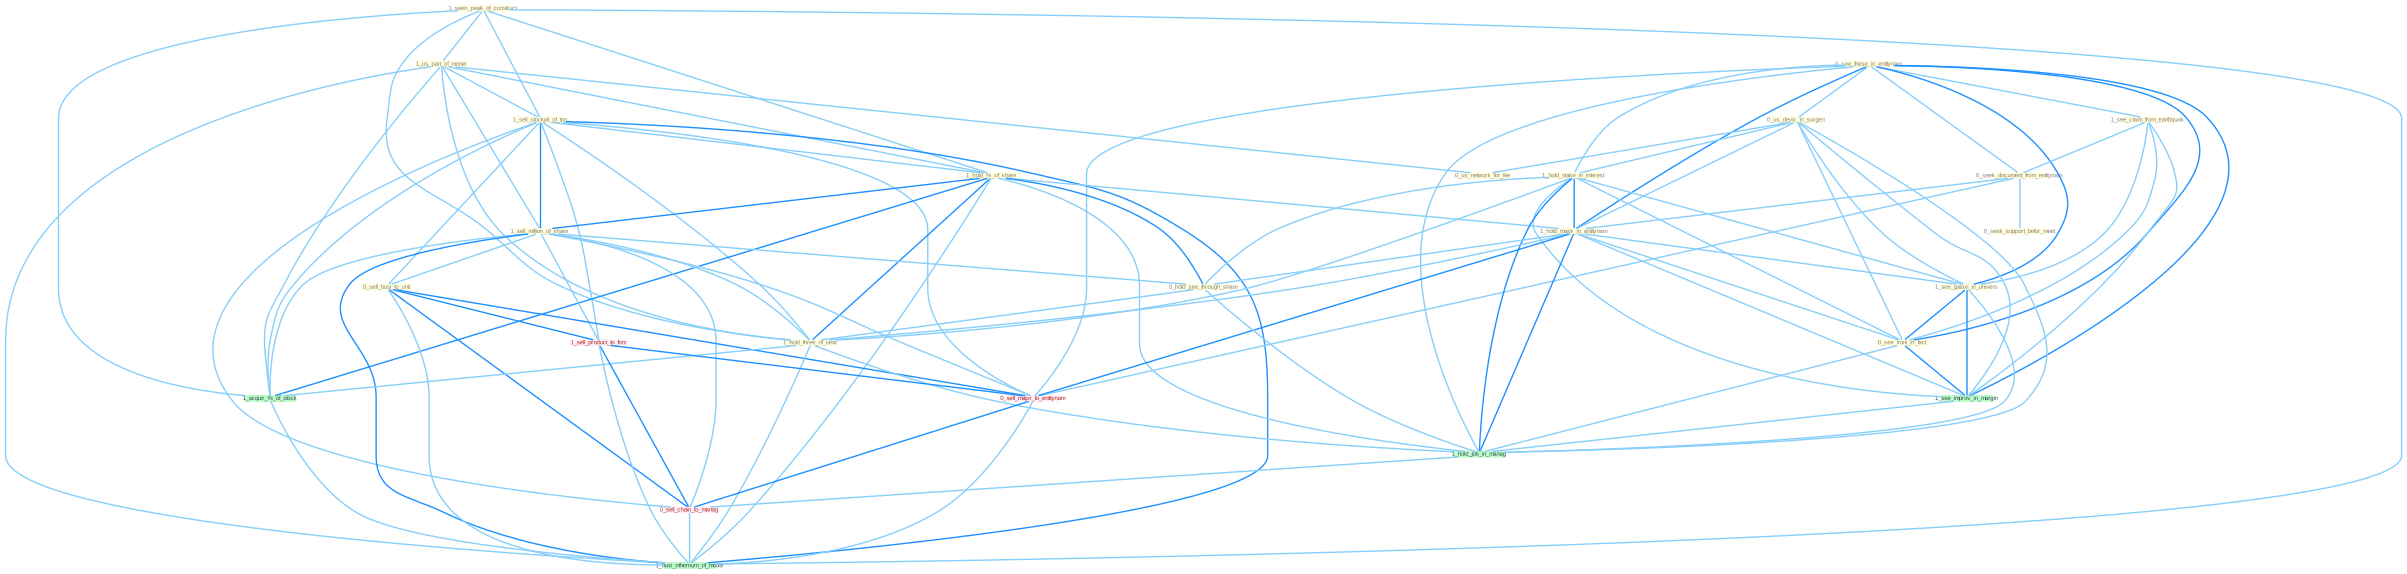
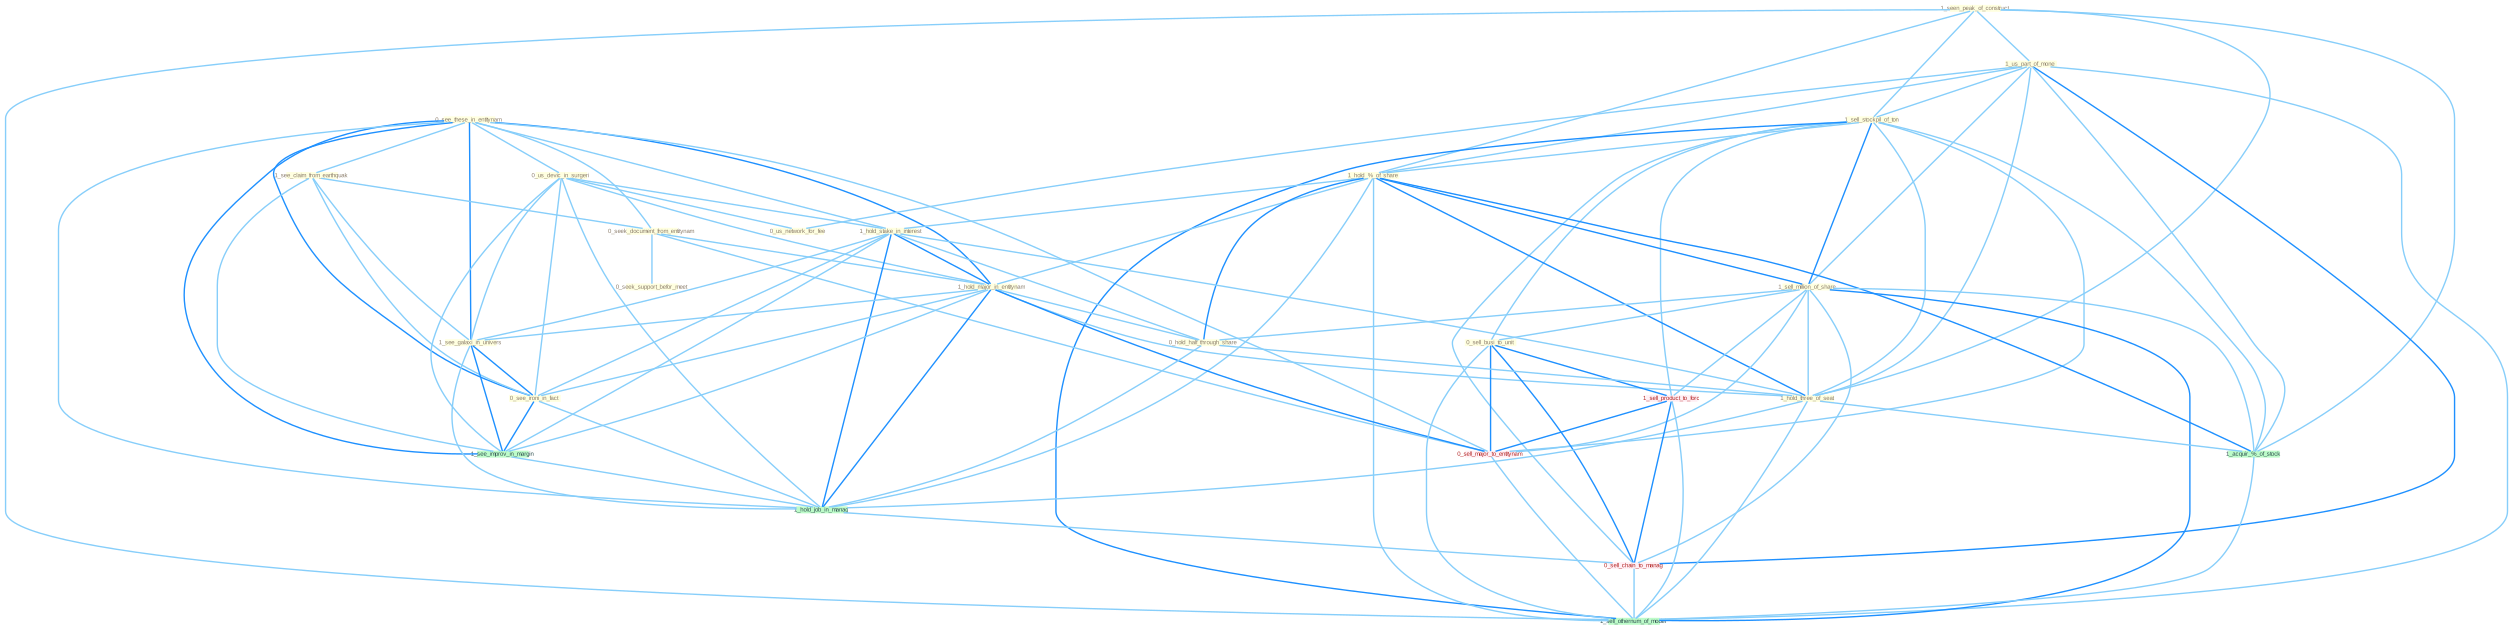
edge "1_hold_%_of_share" -- "1_hold_stake_in_interest": added
node "0_hold_see_through_share": label "0_hold_see_through_share" -> "0_hold_half_through_share"
edge "0_sell_major_to_entitynam" -- "0_sell_chain_to_manag": now "1_us_part_of_monei" -- "0_sell_chain_to_manag"
node "1_busi_othernum_of_model": label "1_busi_othernum_of_model" -> "1_sell_othernum_of_model"
